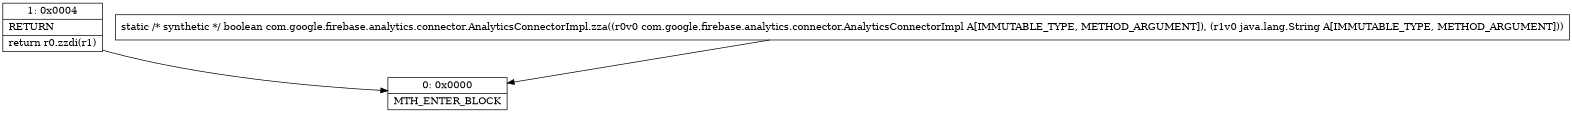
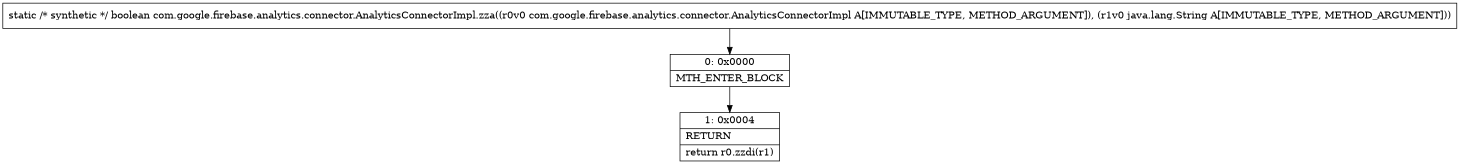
edge "1: 0x0004" -> "0: 0x0000": reversed
